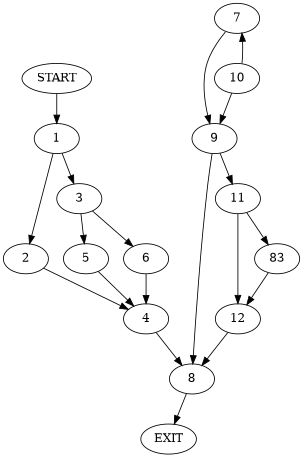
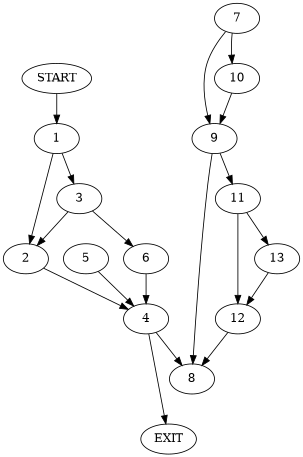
edge "10" -> "7": reversed
edge "3" -> "5": now "3" -> "2"
node "83": label "83" -> "13"
edge "8" -> "EXIT": now "4" -> "EXIT"
